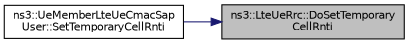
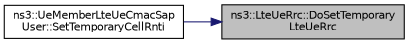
node "ns3::LteUeRrc::DoSetTemporary CellRnti": label "ns3::LteUeRrc::DoSetTemporary CellRnti" -> "ns3::LteUeRrc::DoSetTemporary LteUeRrc"
